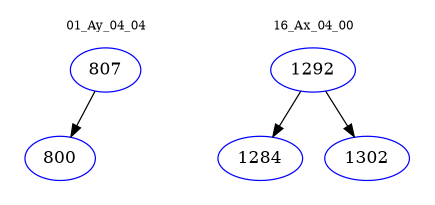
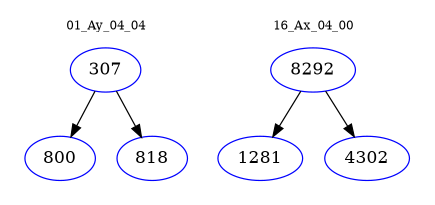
node "807": label "807" -> "307"
node "1292": label "1292" -> "8292"
node "818": added
node "1284": label "1284" -> "1281"
node "1302": label "1302" -> "4302"
